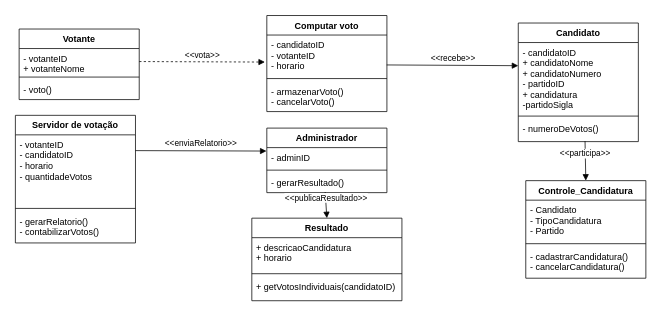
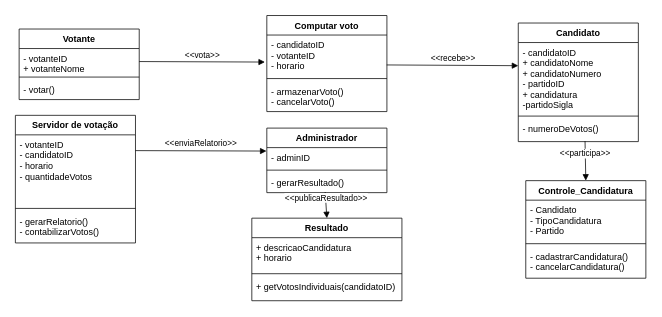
edge "- votanteID + votanteNome" -> "- candidatoID - votanteID - horario": style dashed -> solid
node "- voto()": label "- voto()" -> "- votar()"
